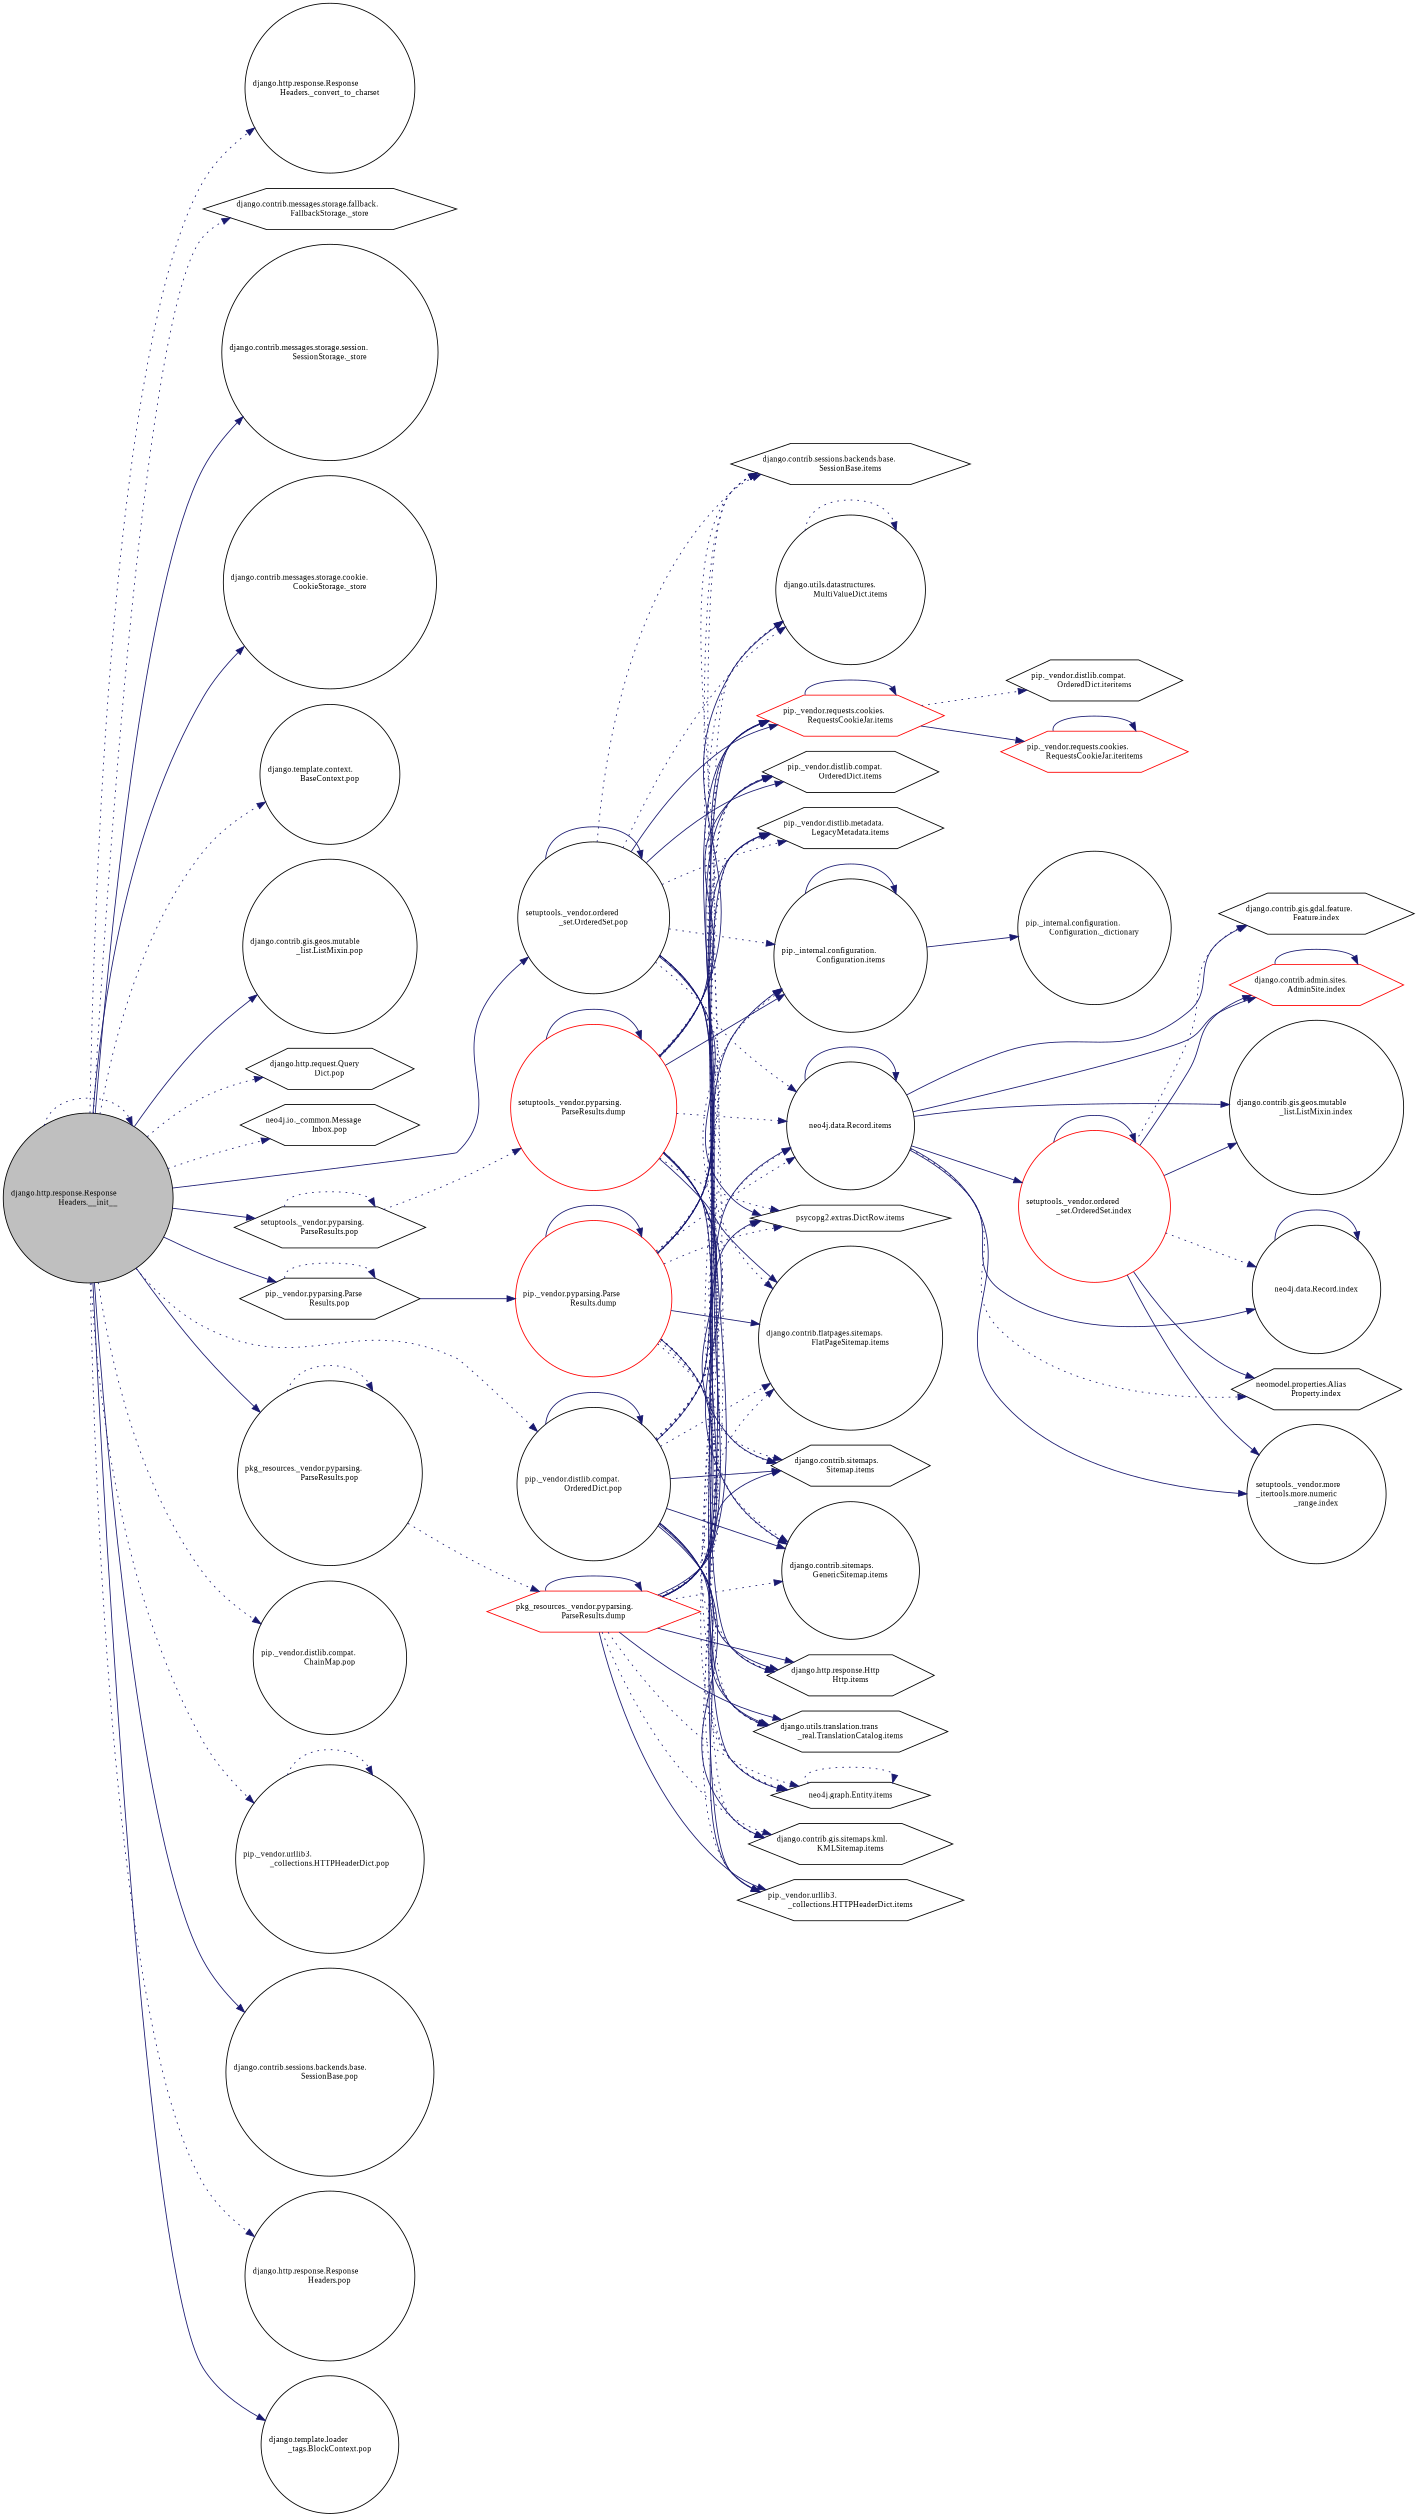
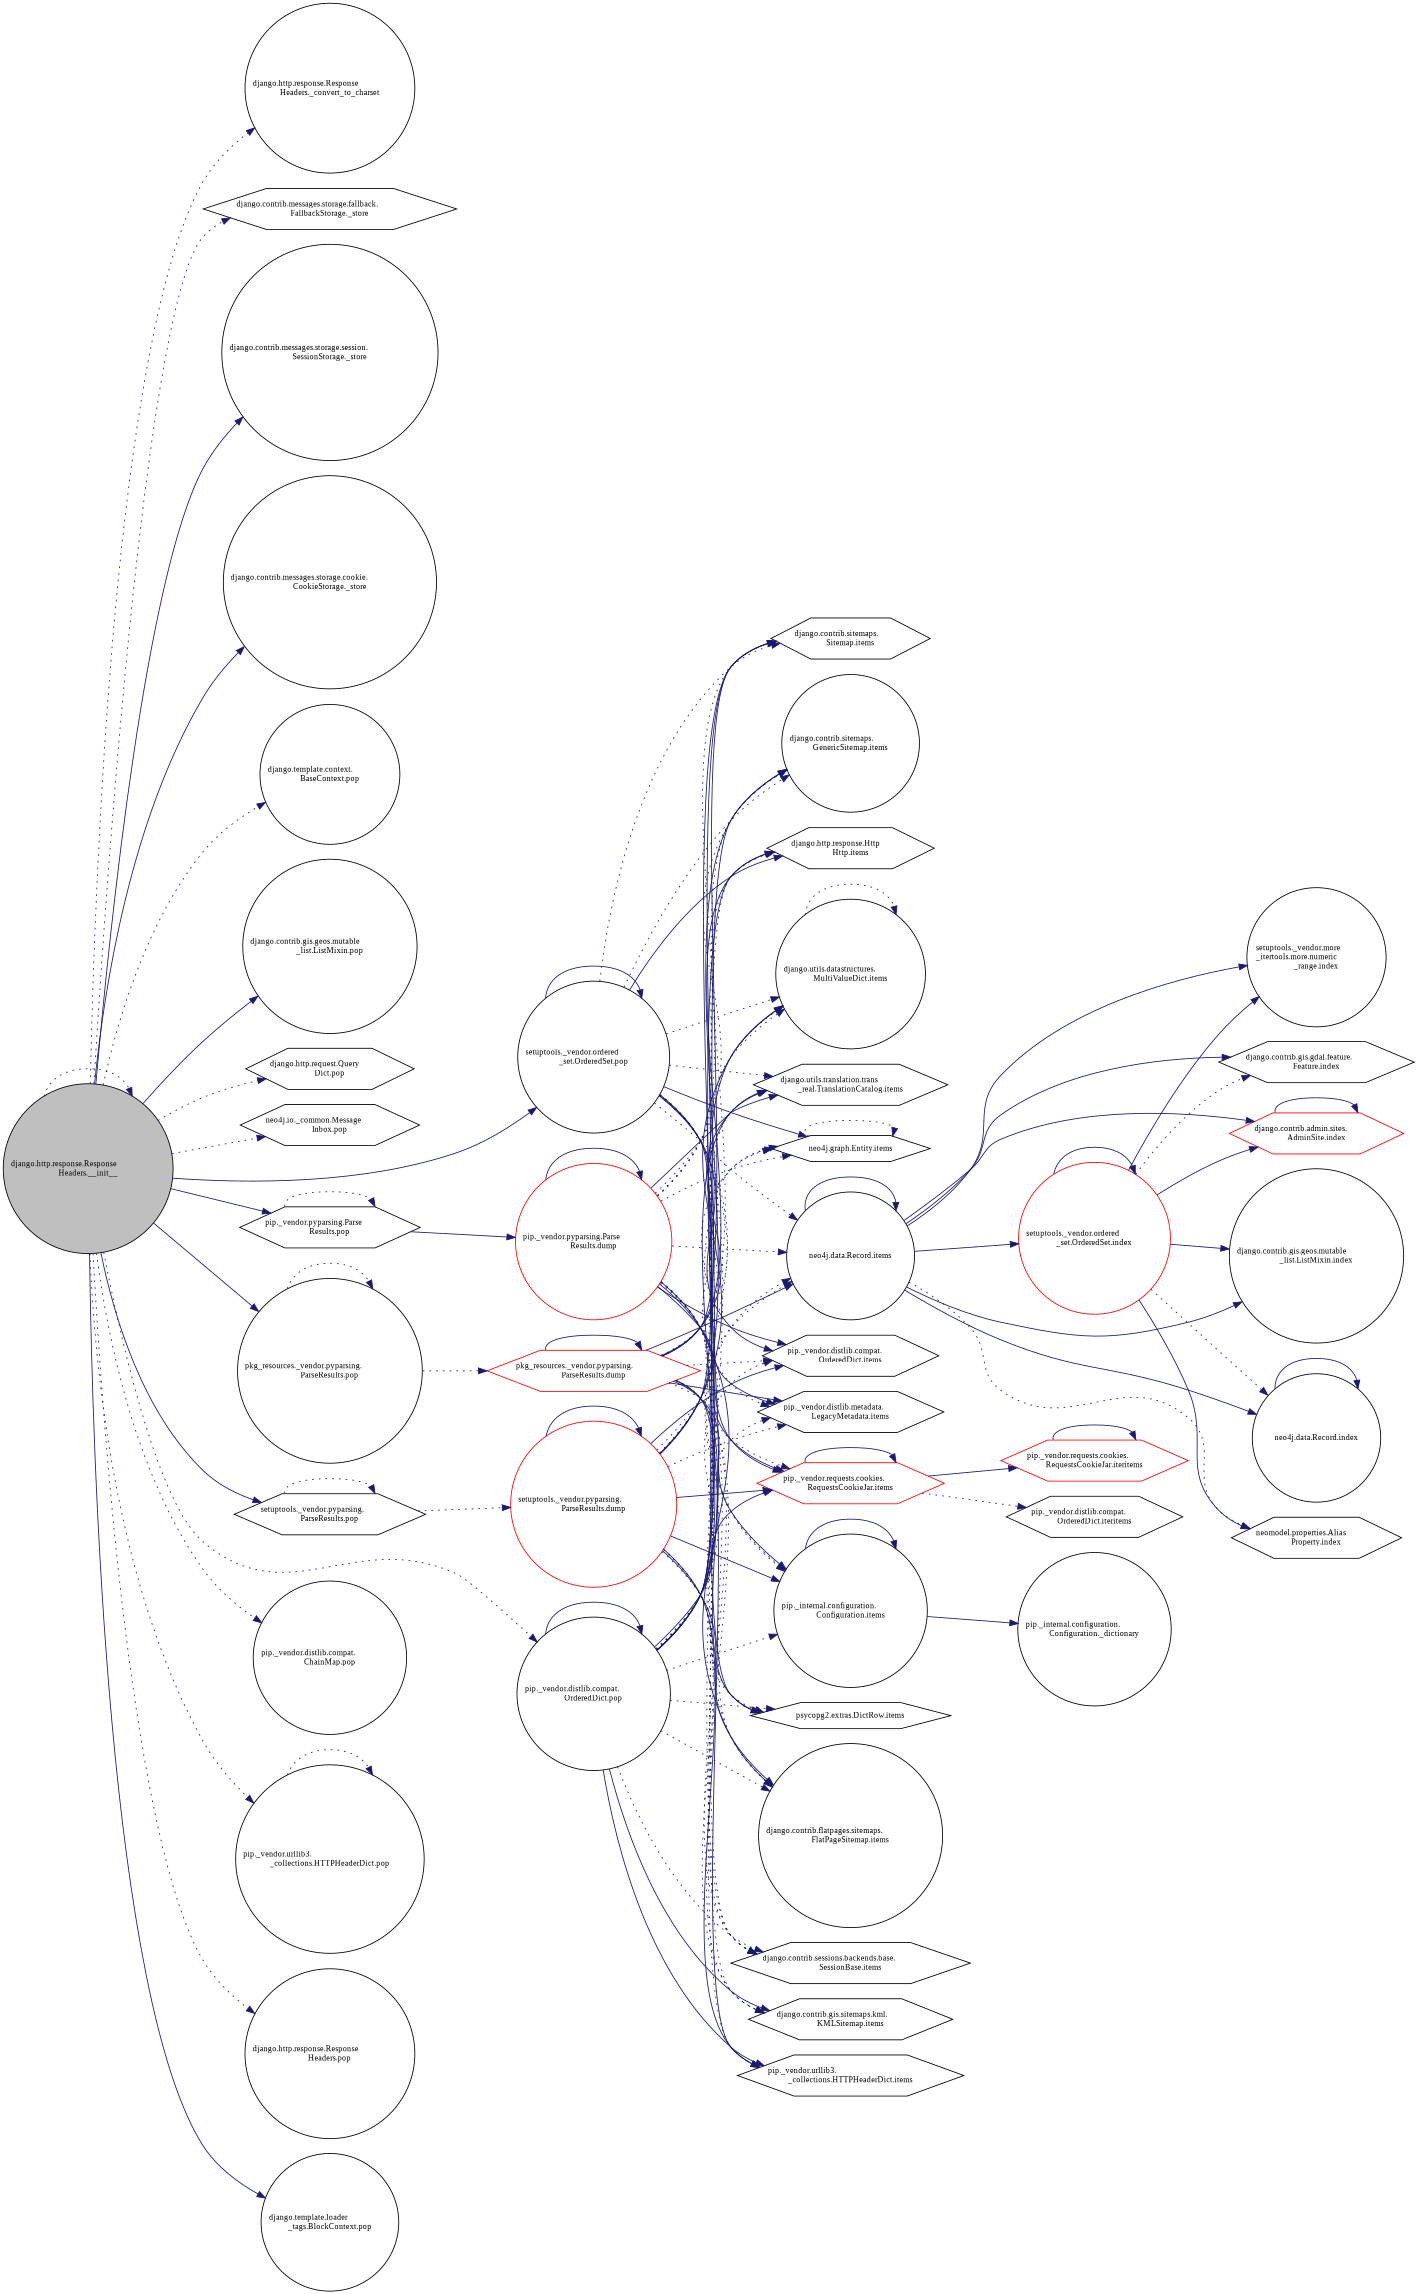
edge "pip._vendor.distlib.compat. OrderedDict.pop" -> "django.utils.datastructures. MultiValueDict.items": added
edge "pkg_resources._vendor.pyparsing. ParseResults.dump" -> "django.contrib.sessions.backends.base. SessionBase.items": added
node "django.contrib.sessions.backends.base. SessionBase.pop": removed
